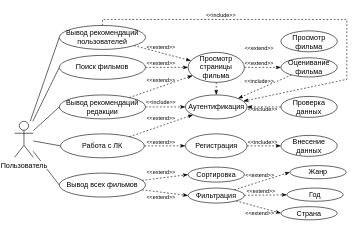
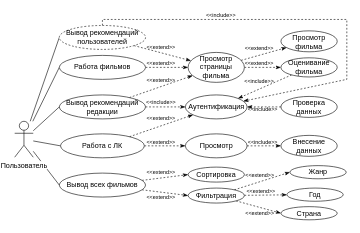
node "Вывод рекомендаций пользователей": style solid -> dashed
node "Поиск фильмов": label "Поиск фильмов" -> "Работа фильмов"
edge "Просмотр страницы фильма" -> "Аутентификация": now "Просмотр страницы фильма" -> "Просмотр фильма"
node "Регистрация": label "Регистрация" -> "Просмотр"
